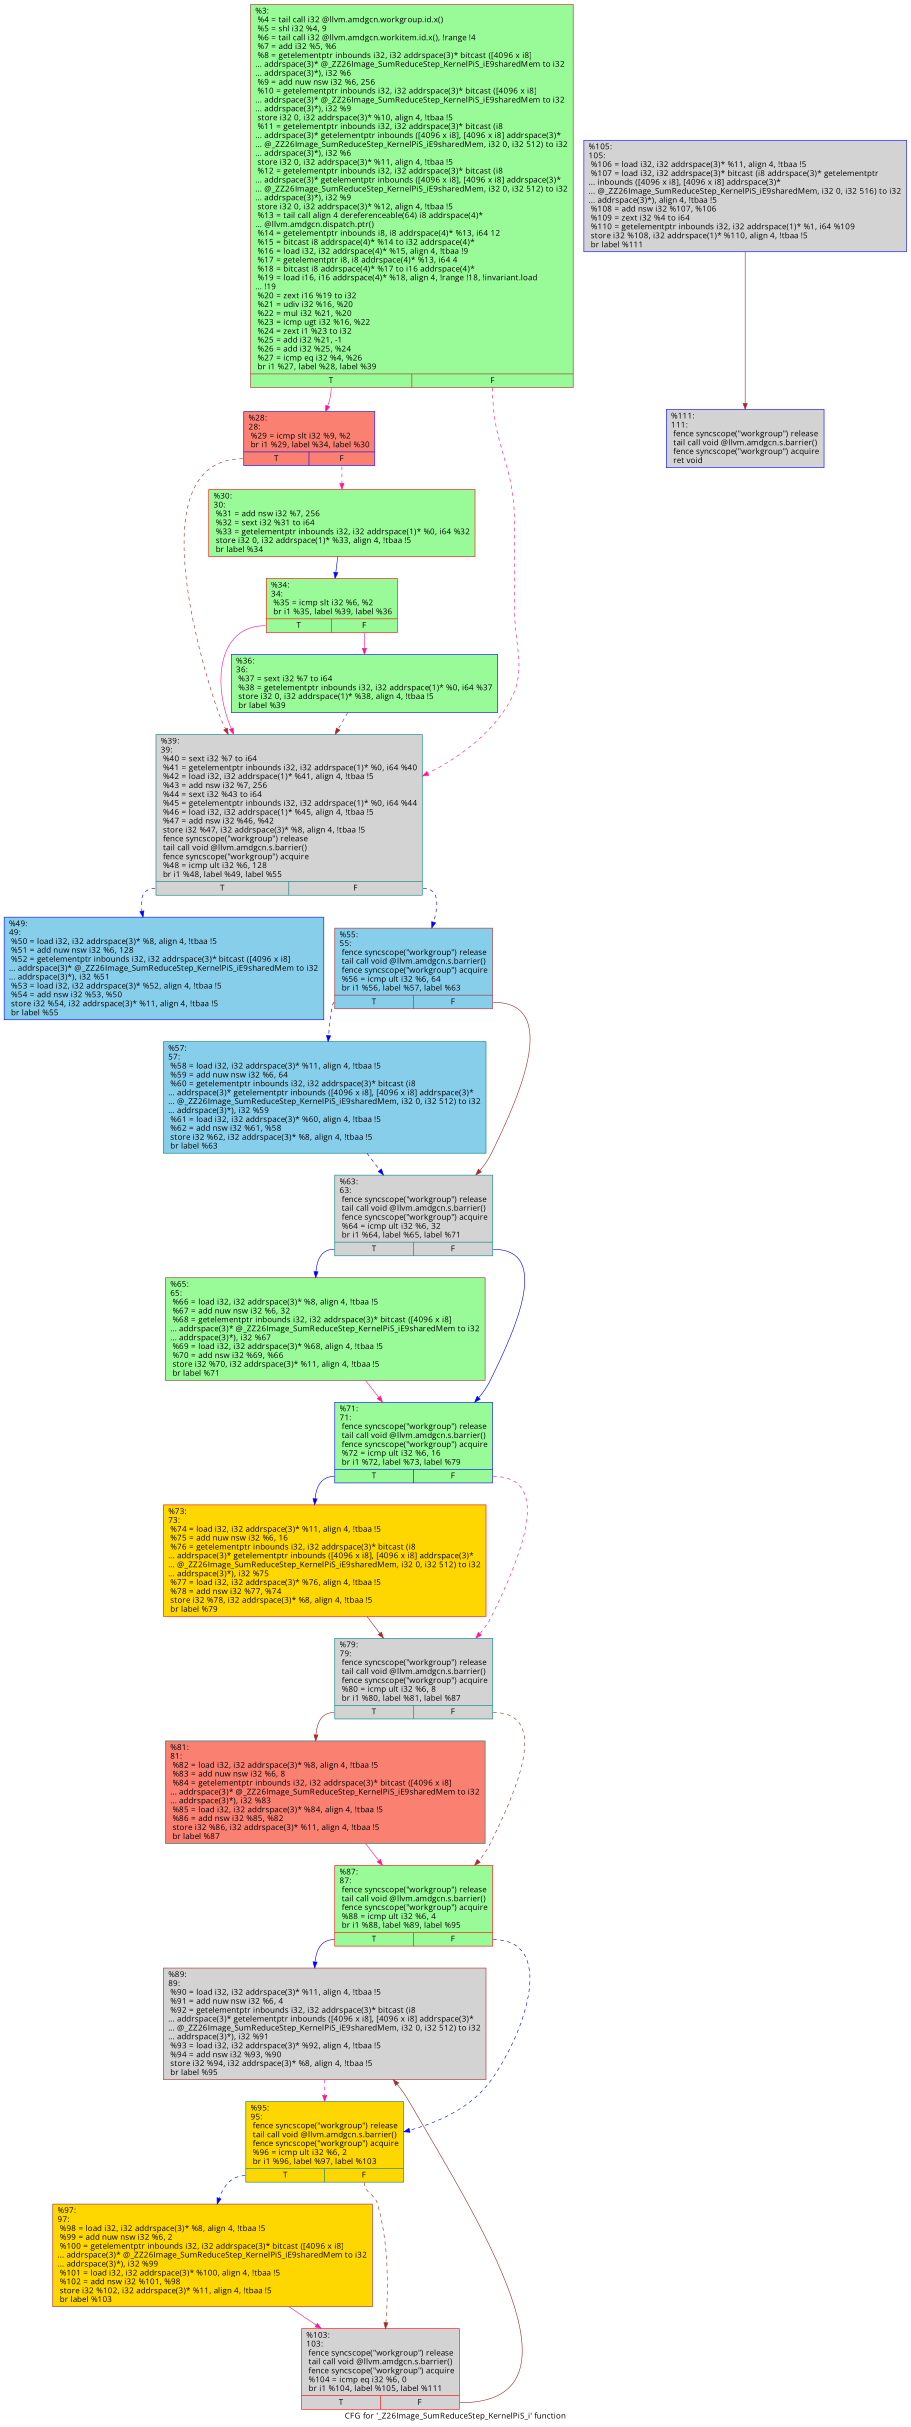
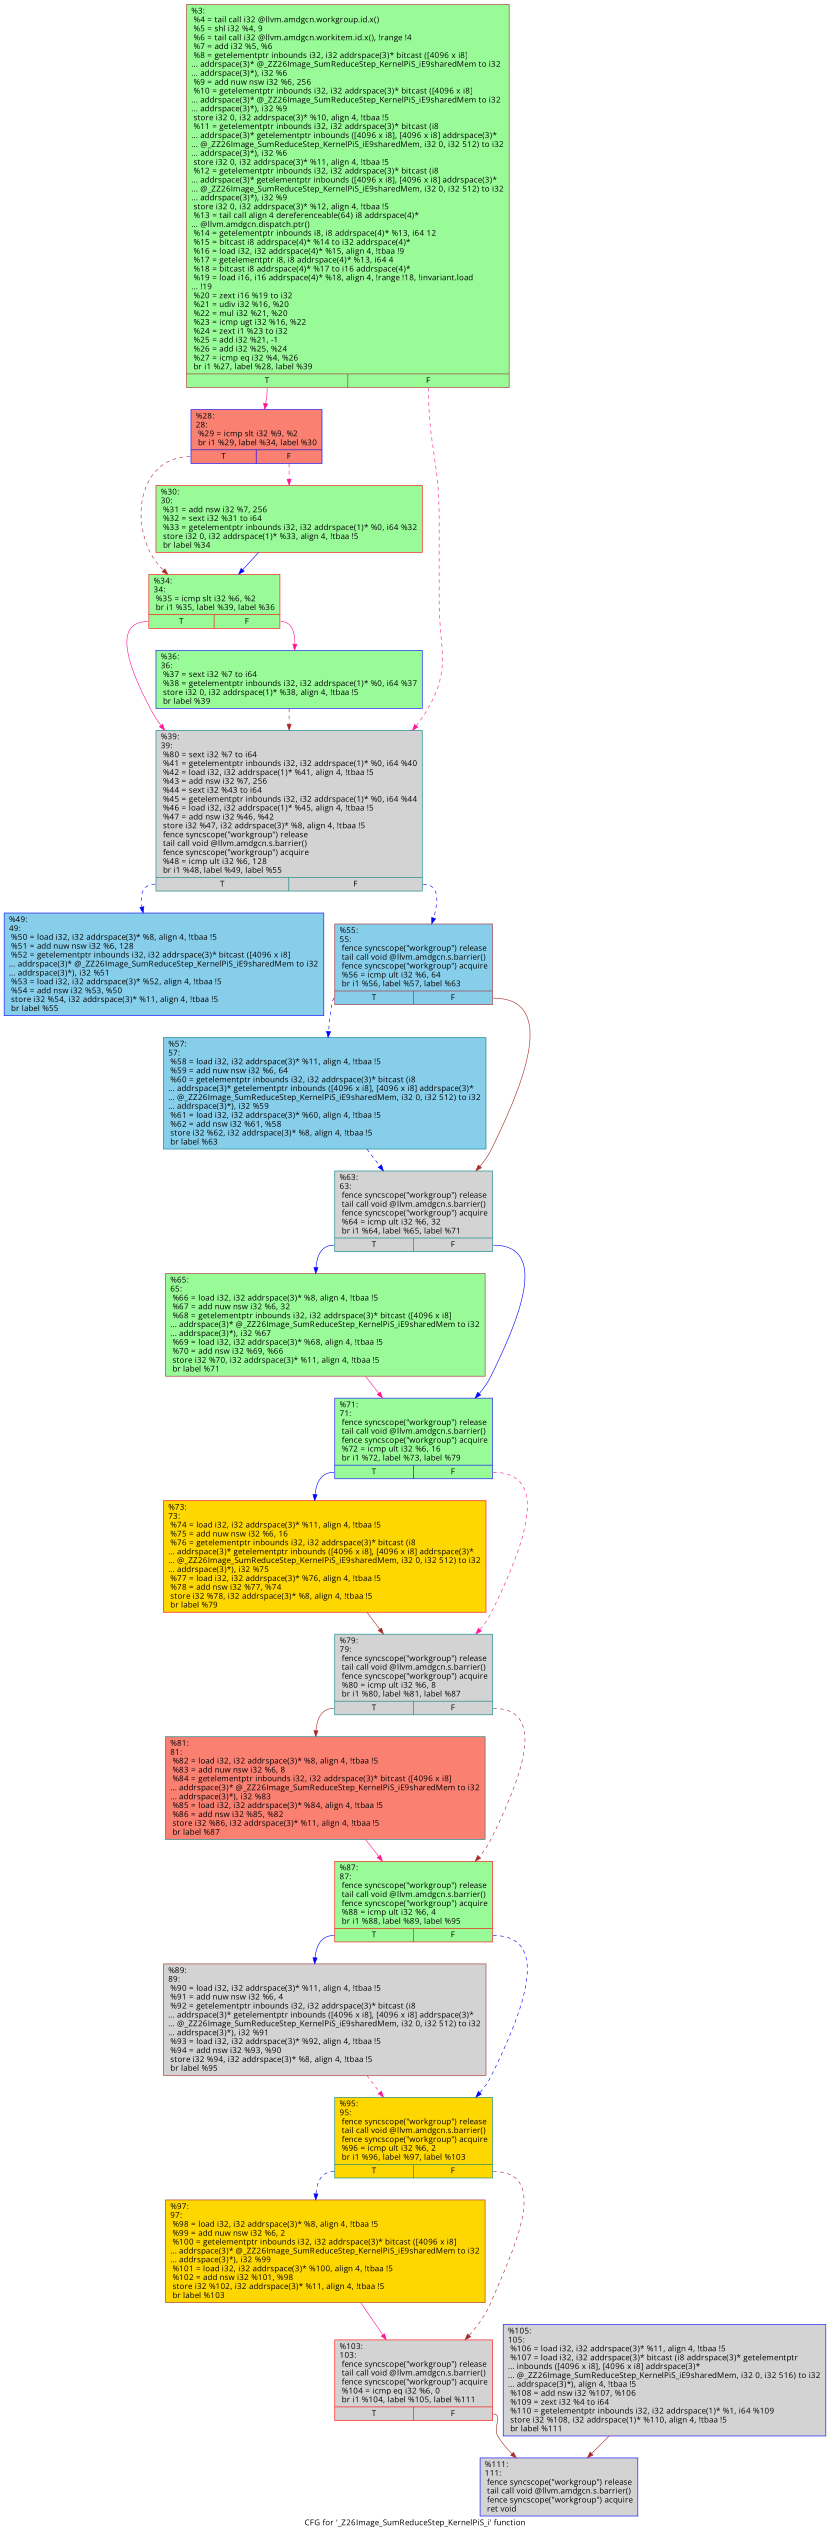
edge "%28:" -> "%39:": now "%28:" -> "%34:"
node "%39:": text "%40 = sext i32 %7 to i64" -> "%80 = sext i32 %7 to i64"
edge "%103:" -> "%89:": now "%103:" -> "%111:"
